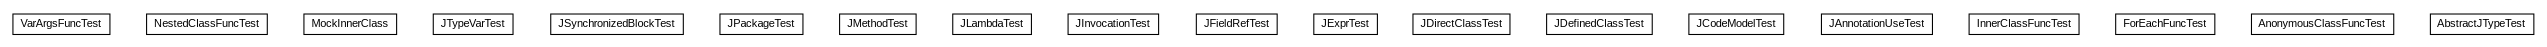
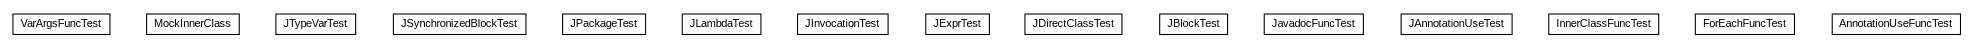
node "NestedClassFuncTest": removed
node "JMethodTest": removed
node "JBlockTest": added
node "JFieldRefTest": removed
node "JavadocFuncTest": added
node "JDefinedClassTest": removed
node "JCodeModelTest": removed
node "AnnotationUseFuncTest": added
node "AnonymousClassFuncTest": removed
node "AbstractJTypeTest": removed
